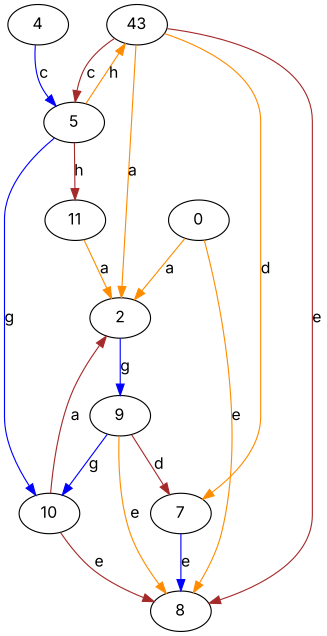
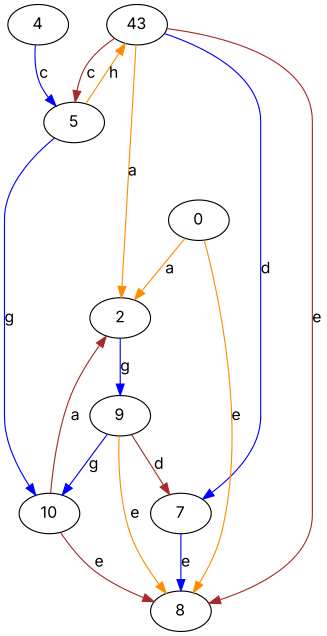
node "11": removed
edge "43" -> "7": color darkorange -> blue
